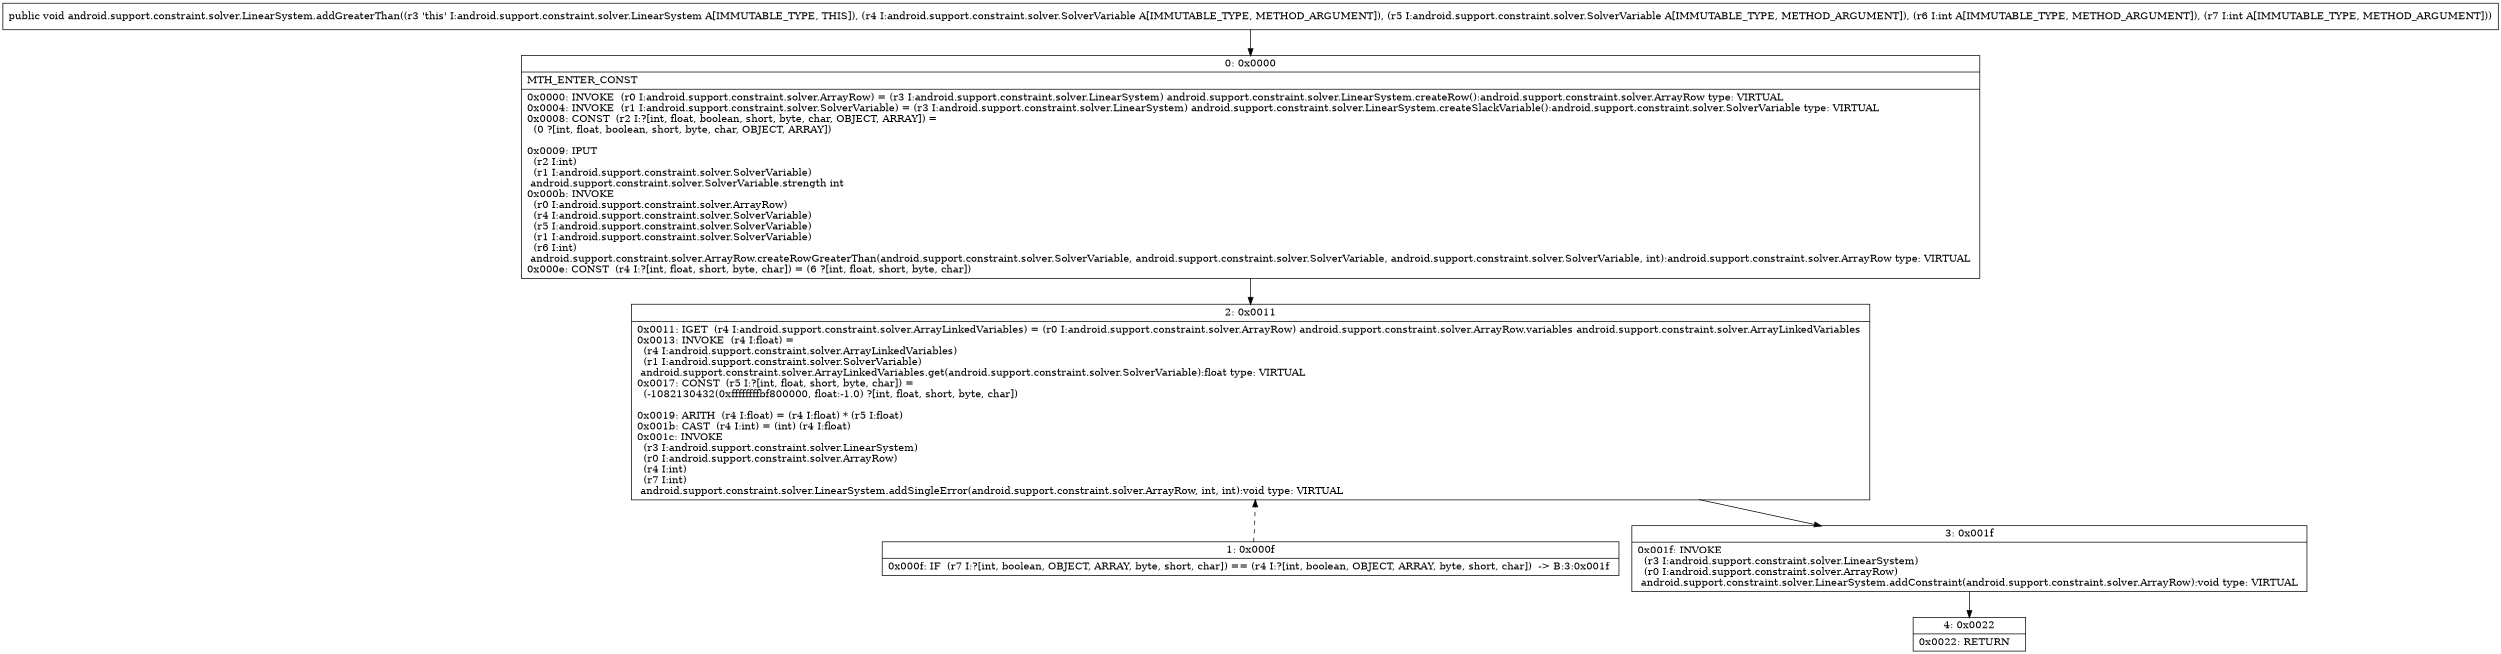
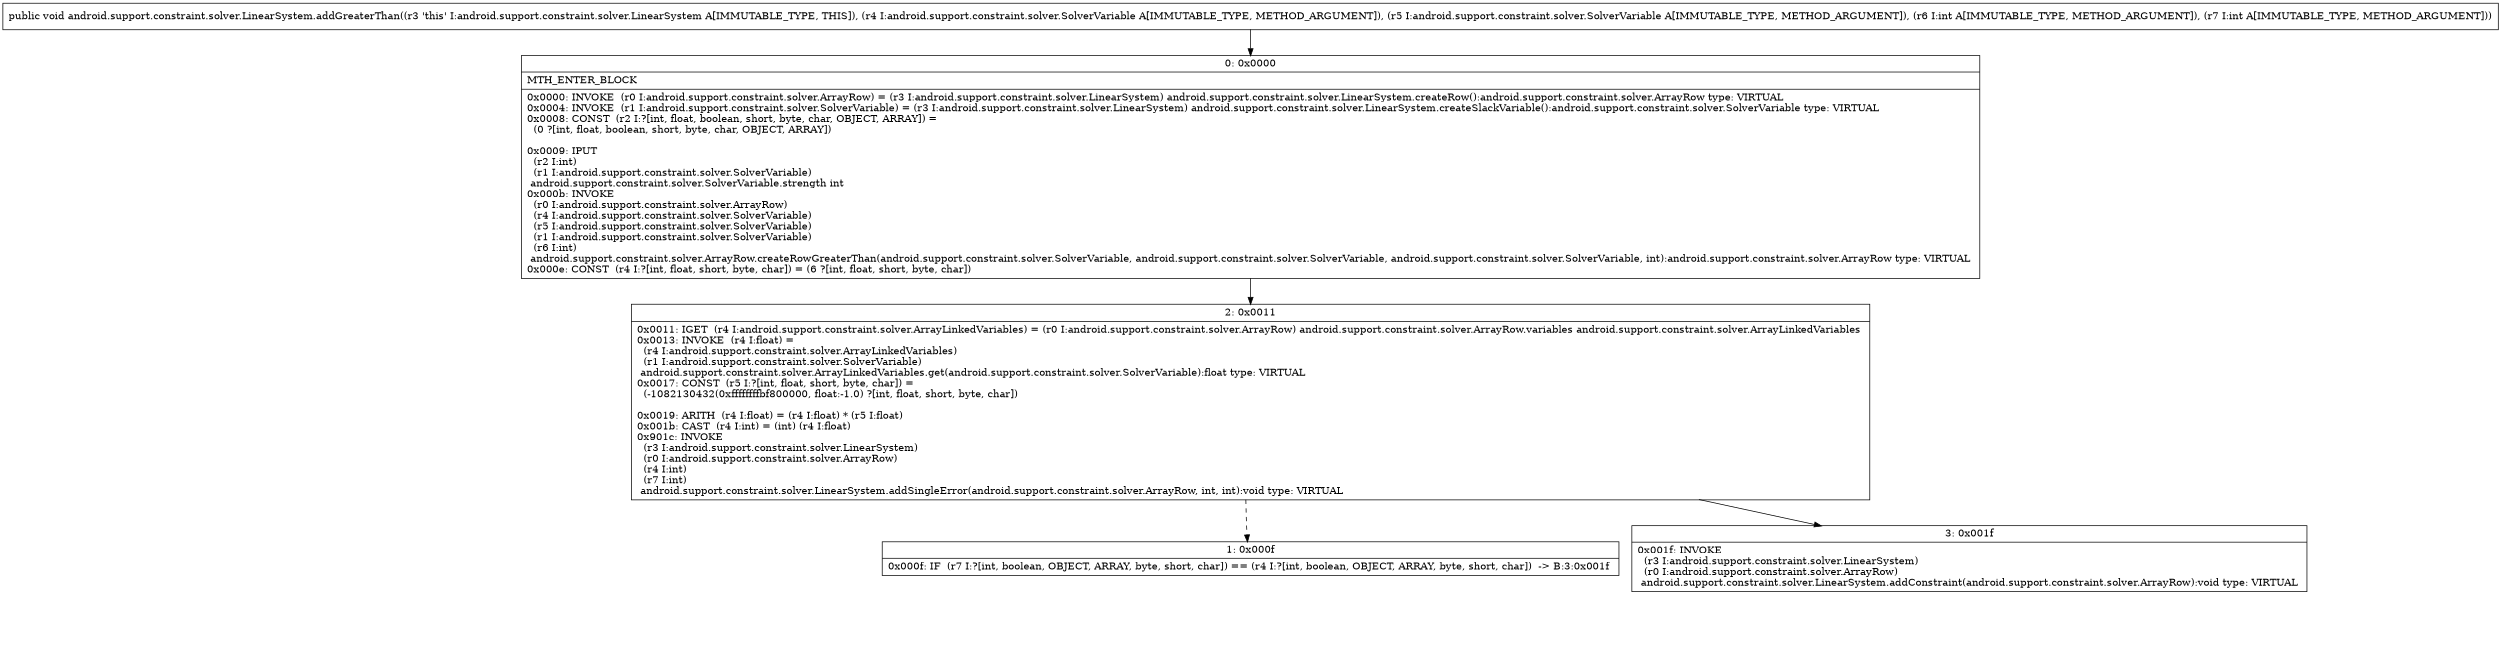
node "0: 0x0000": text "MTH_ENTER_CONST" -> "MTH_ENTER_BLOCK"
node "2: 0x0011": text "0x001c: INVOKE" -> "0x901c: INVOKE"
edge "1: 0x000f" -> "2: 0x0011": reversed
node "4: 0x0022": removed
